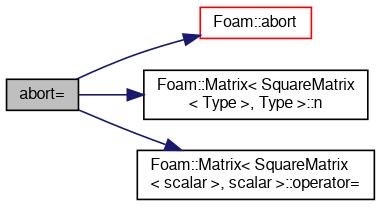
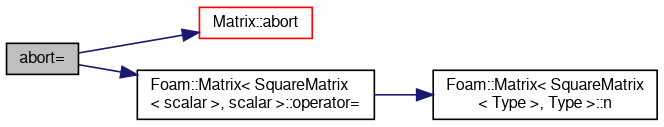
node "Foam::abort": label "Foam::abort" -> "Matrix::abort"
edge "abort=" -> "Foam::Matrix< SquareMatrix < Type >, Type >::n": now "Foam::Matrix< SquareMatrix < scalar >, scalar >::operator=" -> "Foam::Matrix< SquareMatrix < Type >, Type >::n"
